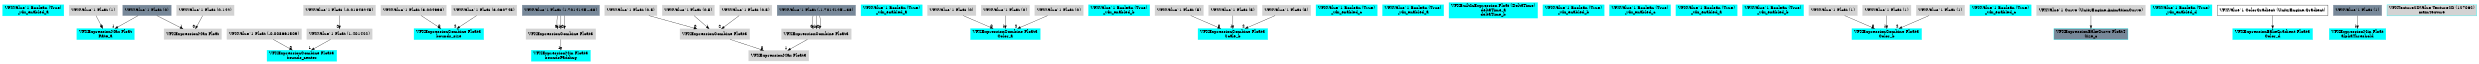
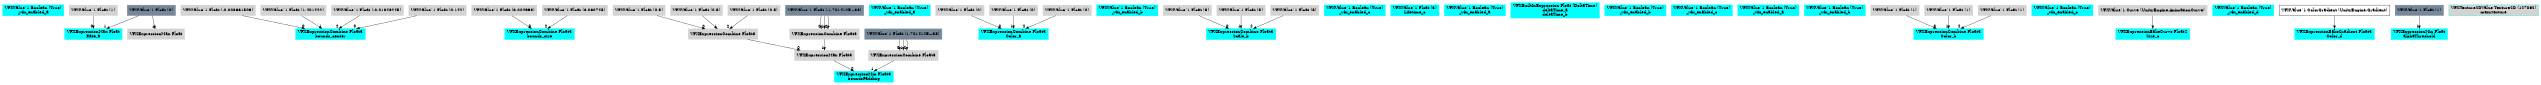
node "VFXValue`1 Float (3) Lifetime_c": added
edge "VFXValue`1 Float (0.142)" -> "VFXExpressionMax Float": now "VFXValue`1 Float (0.142)" -> "VFXExpressionCombine Float3 bounds_center"
edge "VFXValue`1 Float (-0.01848245)" -> "VFXValue`1 Float (1.401422)": now "VFXValue`1 Float (-0.01848245)" -> "VFXExpressionCombine Float3 bounds_center"
node "VFXExpressionBakeCurve Float4 Size_c": fillcolor lightslategray -> cyan
edge "VFXExpressionMax Float3" -> "VFXExpressionMin Float3 boundsPadding": added
